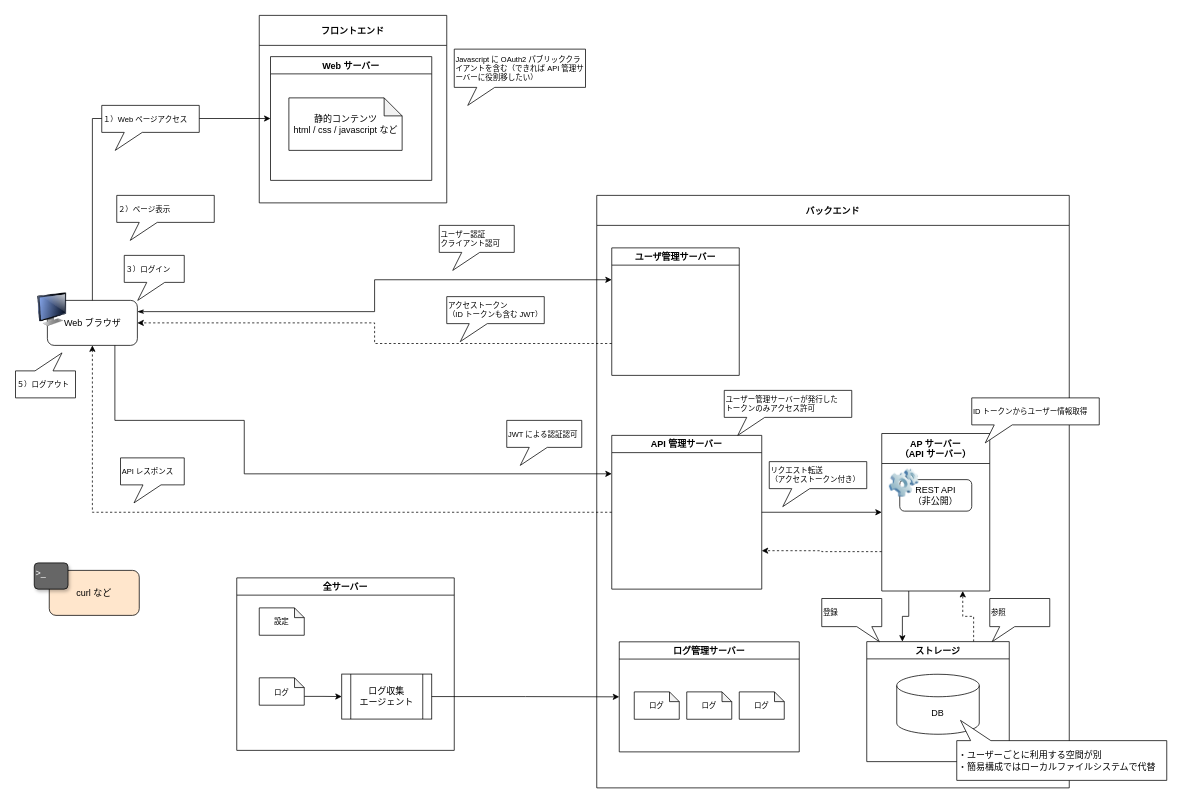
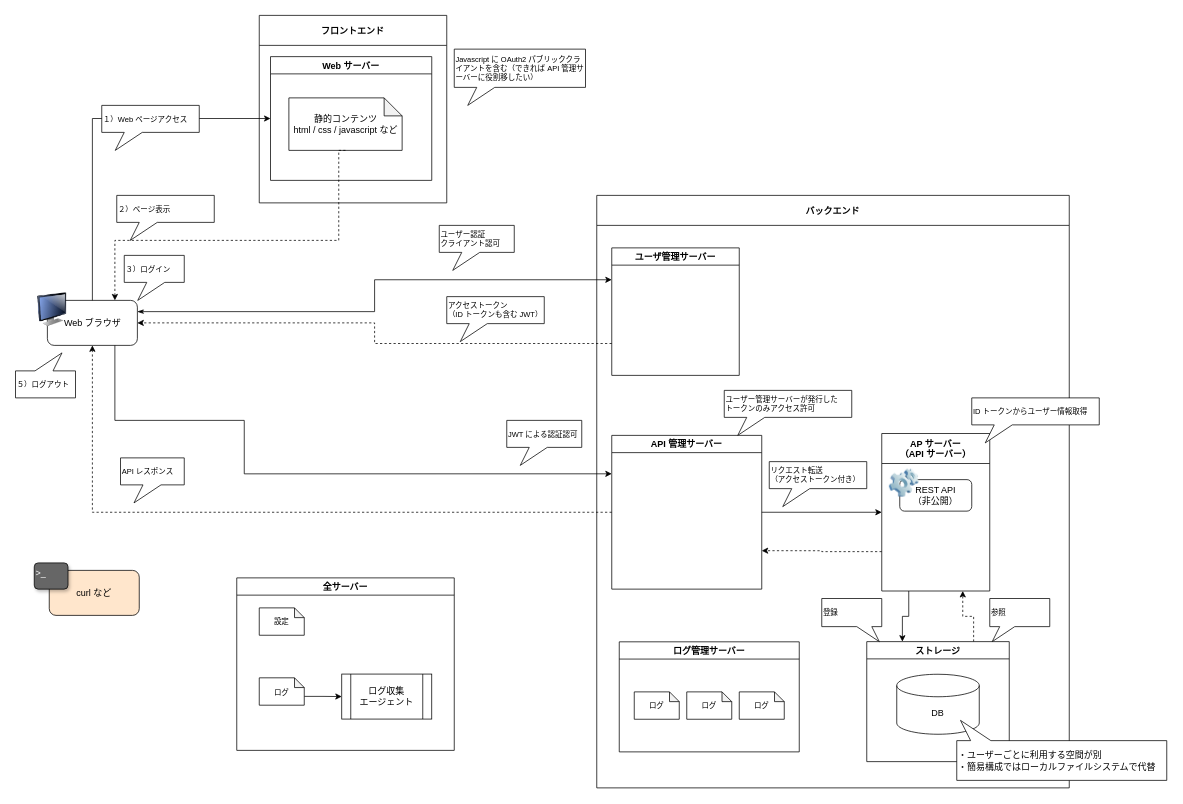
edge "静的コンテンツ html / css / javascript など" -> "Web ブラウザ": added
edge "ログ収集 エージェント" -> "ログ管理サーバー": removed
